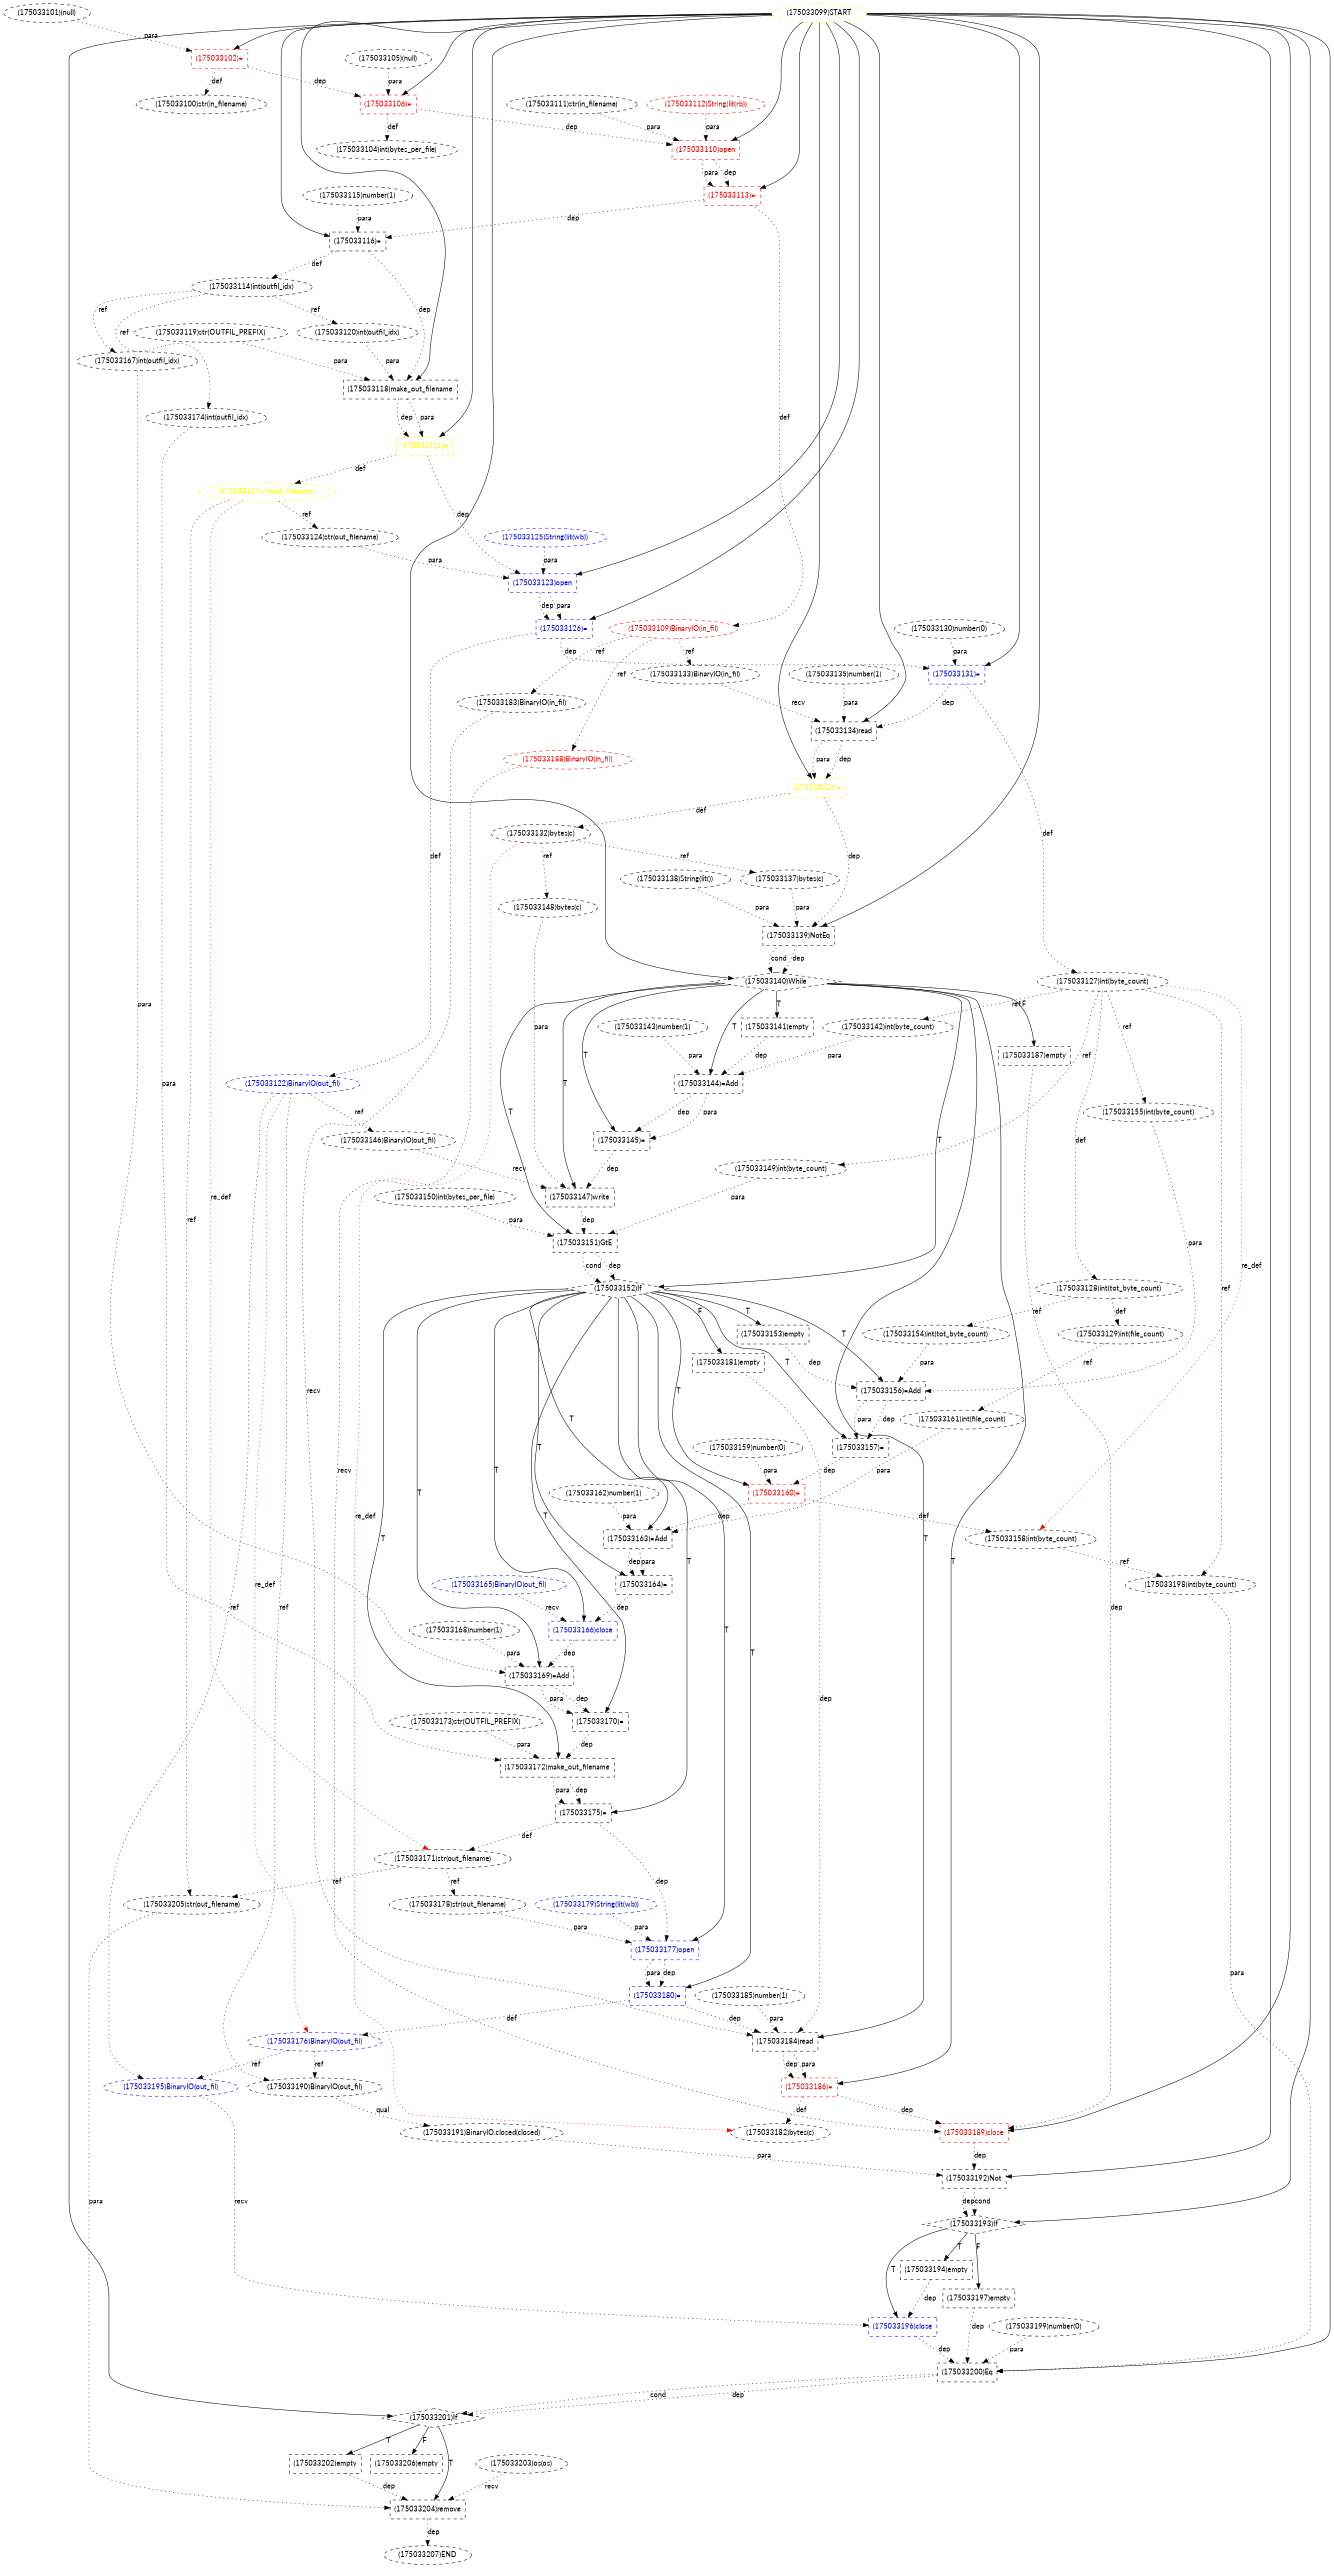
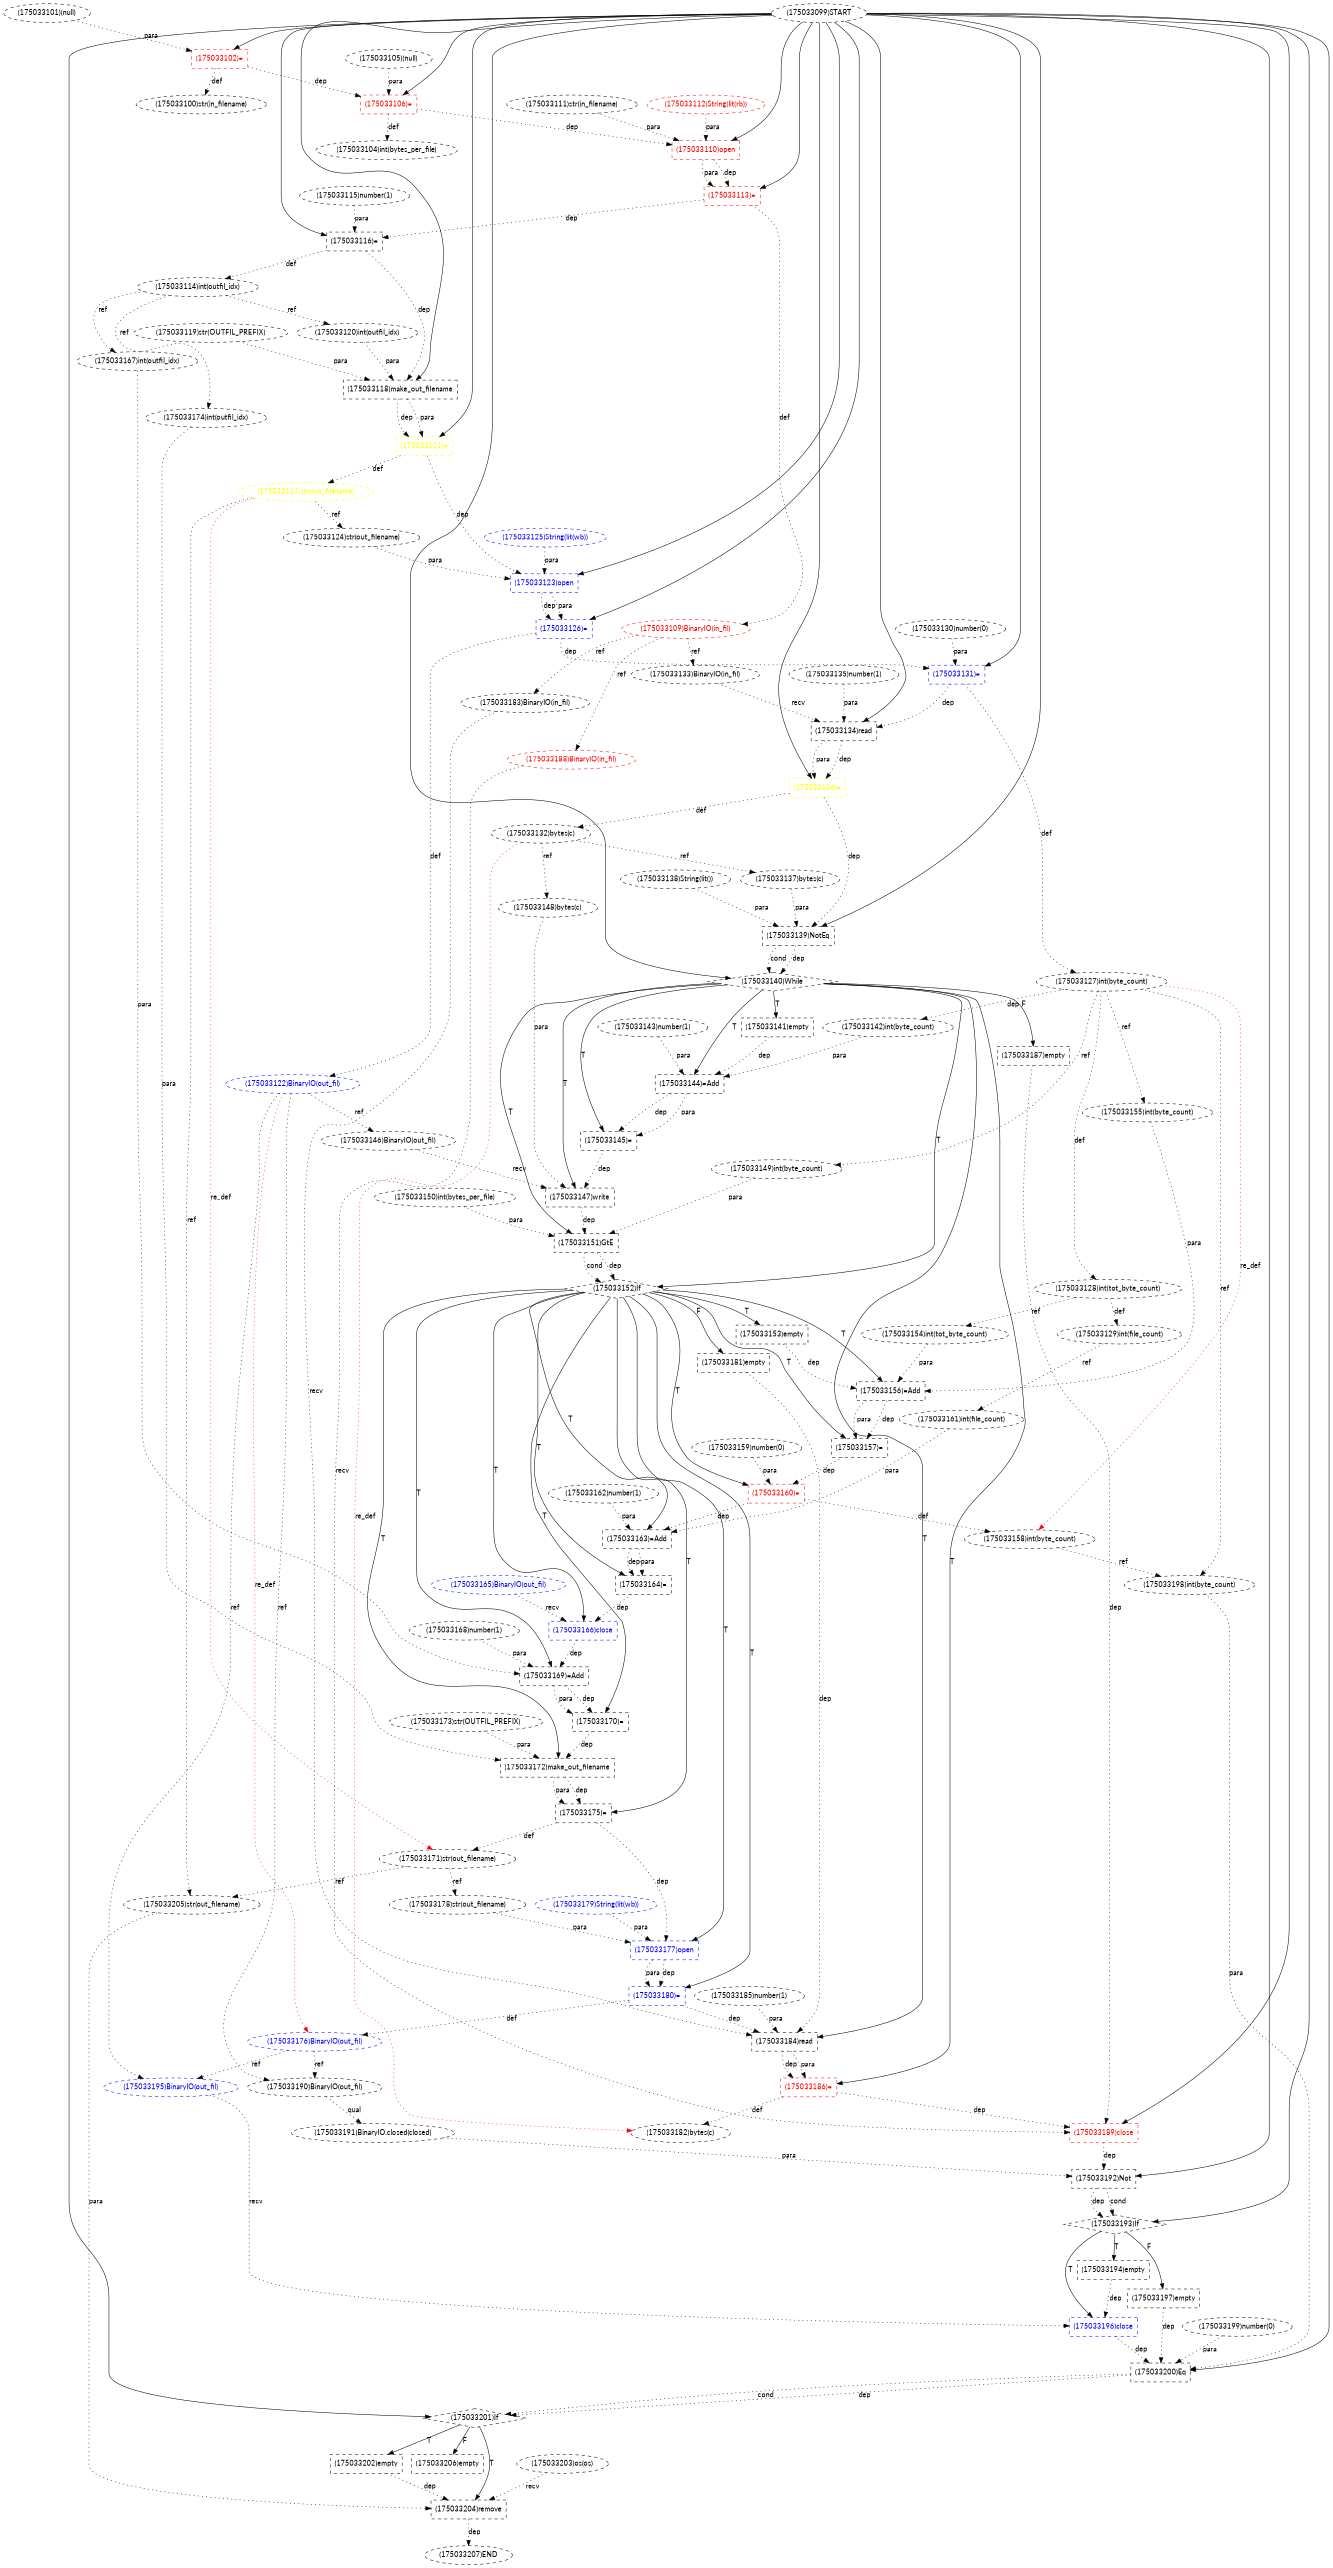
node "(175033099)START": color yellow -> black
edge "(175033127)int(byte_count)" -> "(175033142)int(byte_count)": label "ref" -> "dep"
